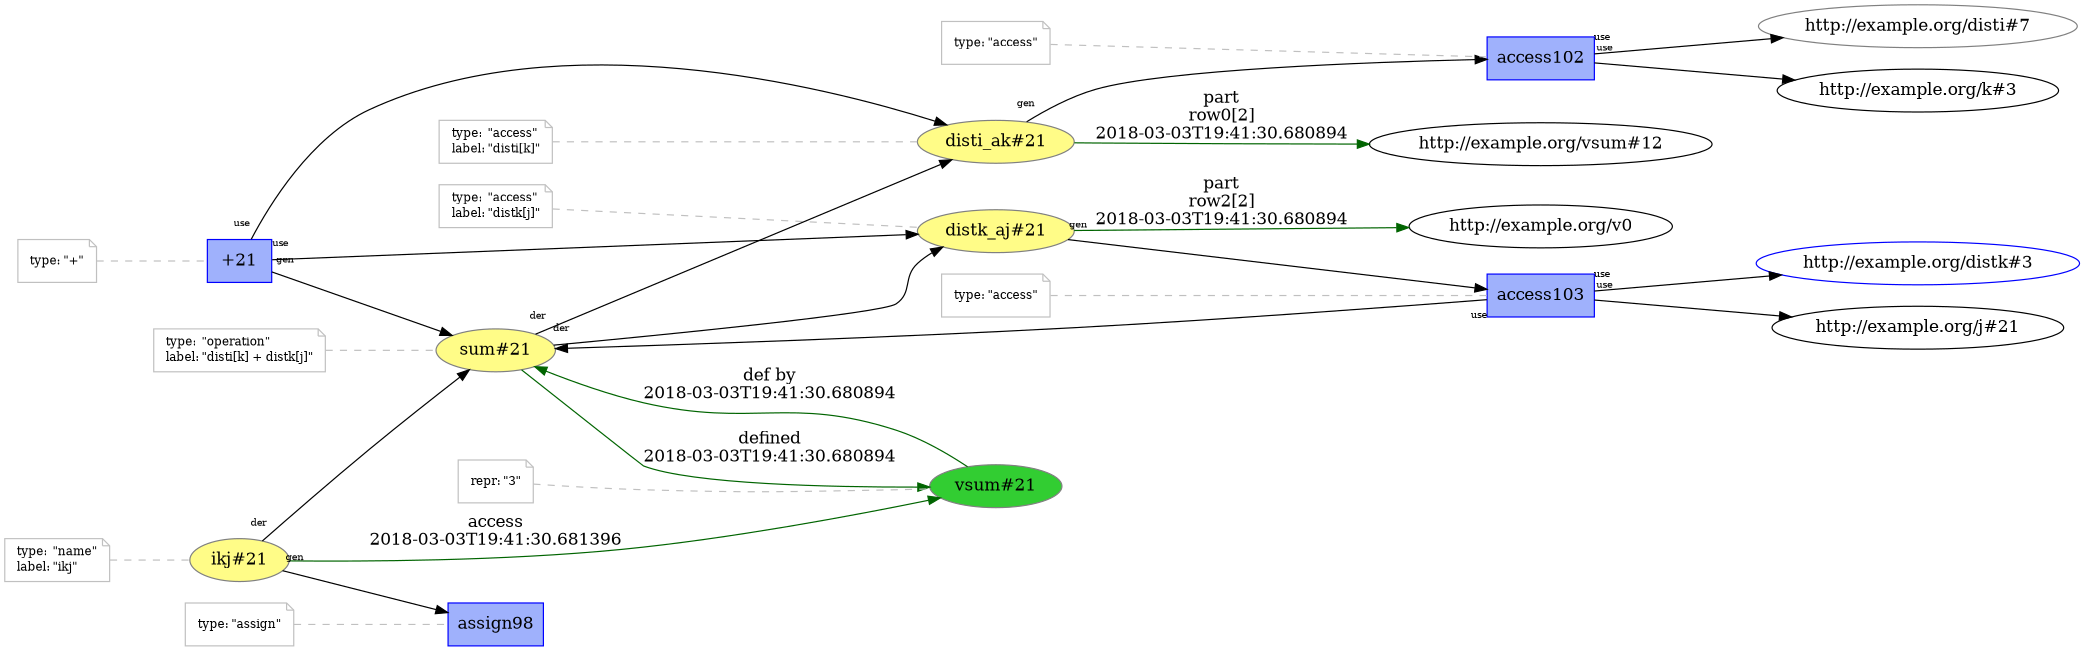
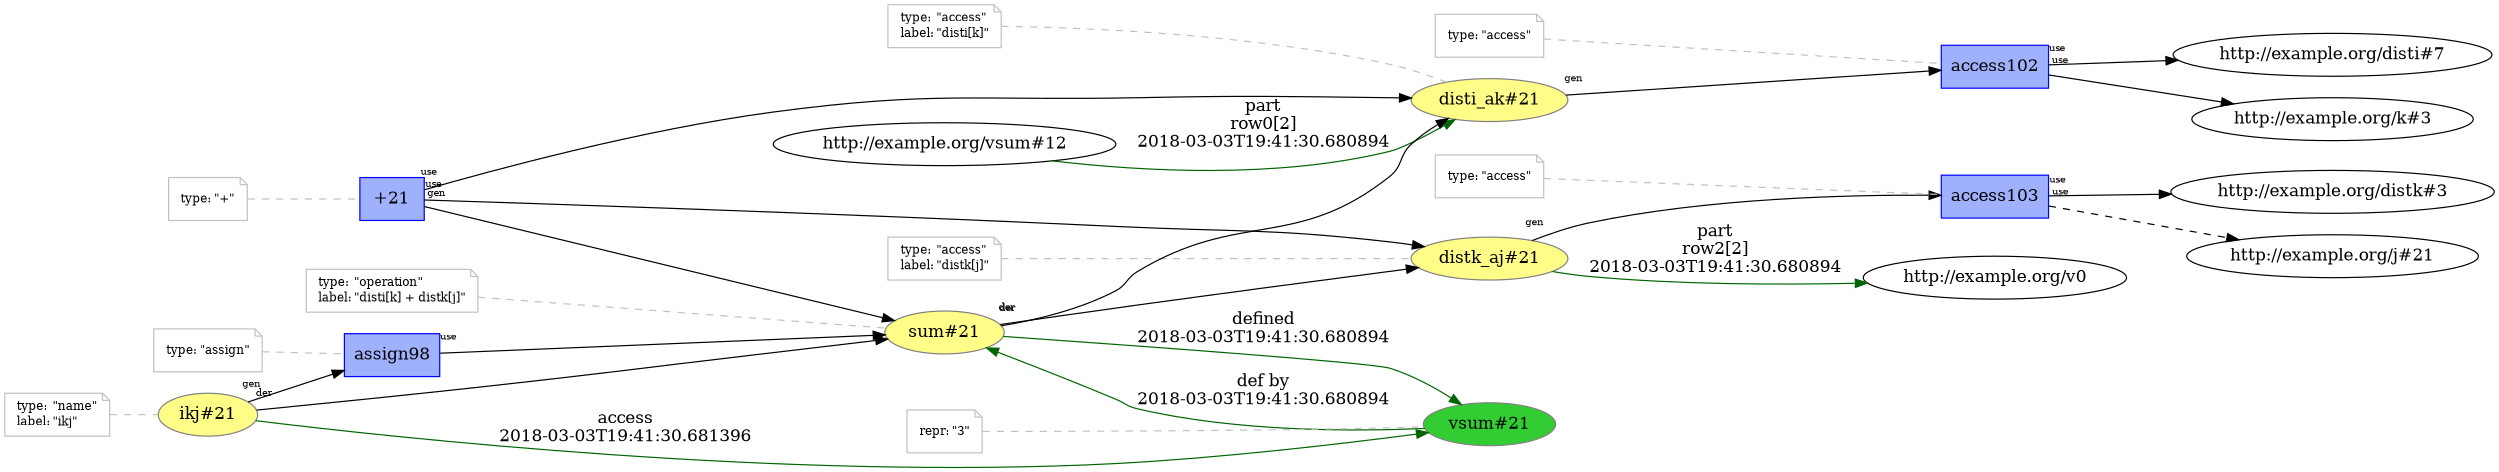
node "http://example.org/disti#7": color #808080 -> black
edge "disti_ak#21" -> "http://example.org/vsum#12": reversed
node "http://example.org/distk#3": color #0000ff -> black
edge "access103" -> "http://example.org/j#21": style solid -> dashed
edge "access103" -> "sum#21": now "assign98" -> "sum#21"
